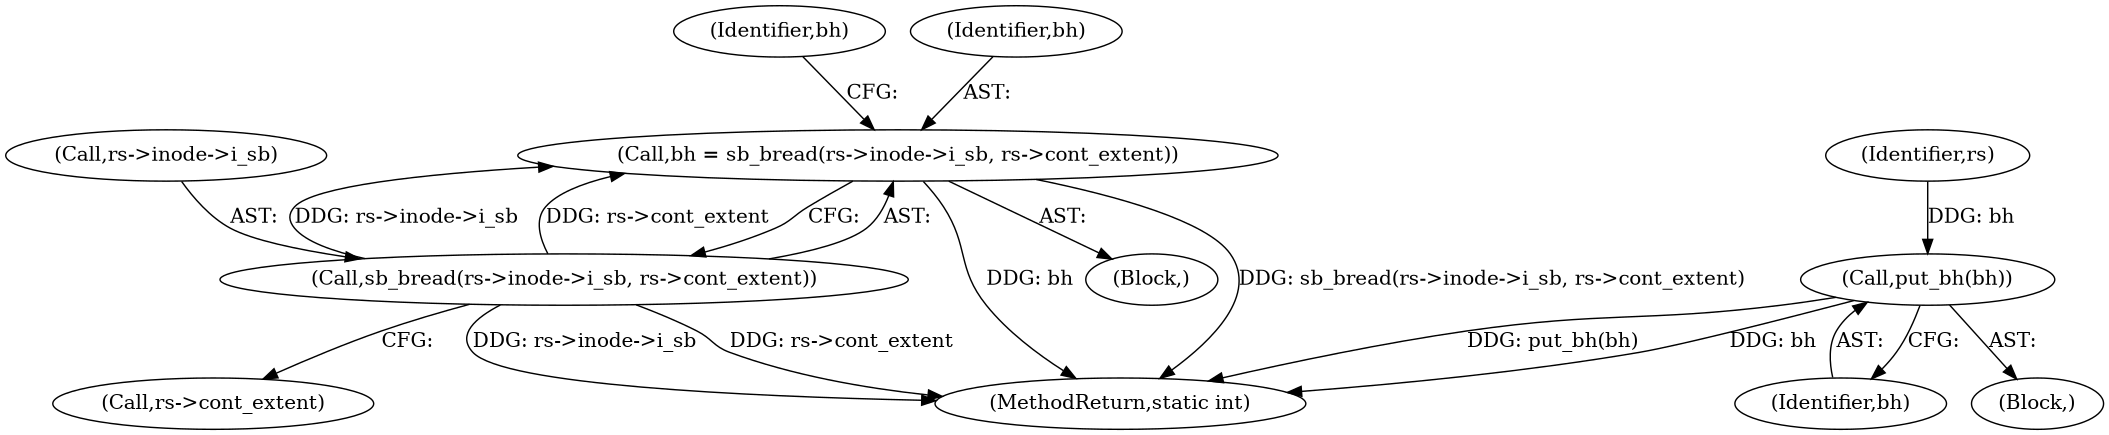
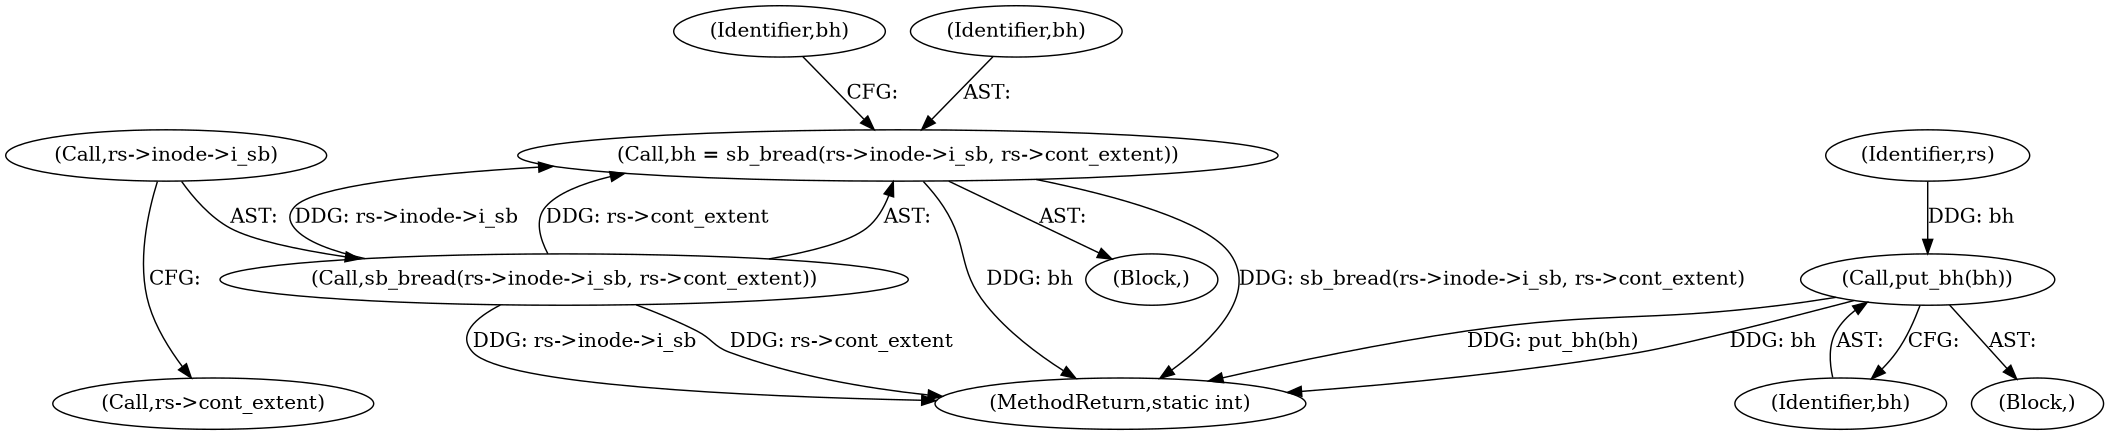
edge "(Call,bh = sb_bread(rs->inode->i_sb, rs->cont_extent))" -> "(Call,sb_bread(rs->inode->i_sb, rs->cont_extent))": removed, label "CFG:"
edge "(Call,sb_bread(rs->inode->i_sb, rs->cont_extent))" -> "(Call,rs->cont_extent)": now "(Call,rs->inode->i_sb)" -> "(Call,rs->cont_extent)"
